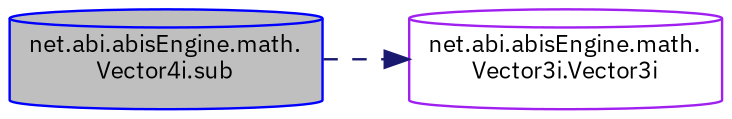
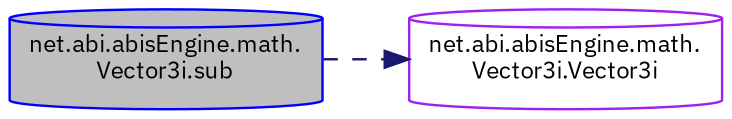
node "net.abi.abisEngine.math. Vector4i.sub": label "net.abi.abisEngine.math. Vector4i.sub" -> "net.abi.abisEngine.math. Vector3i.sub"
